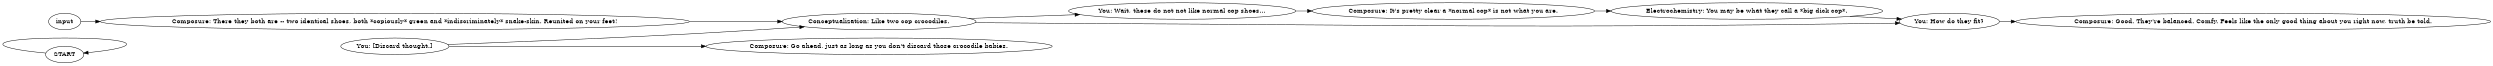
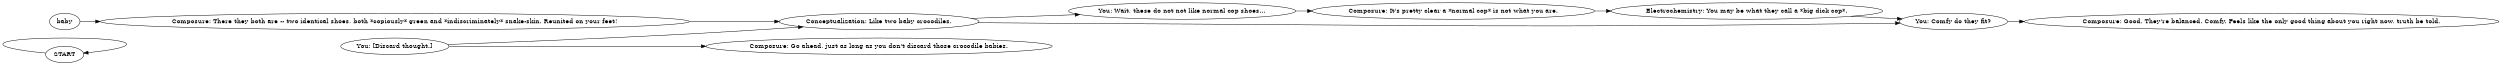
node "input": label "input" -> "baby"
node "Conceptualization: Like two cop crocodiles.": label "Conceptualization: Like two cop crocodiles." -> "Conceptualization: Like two baby crocodiles."
node "You: How do they fit?": label "You: How do they fit?" -> "You: Comfy do they fit?"
